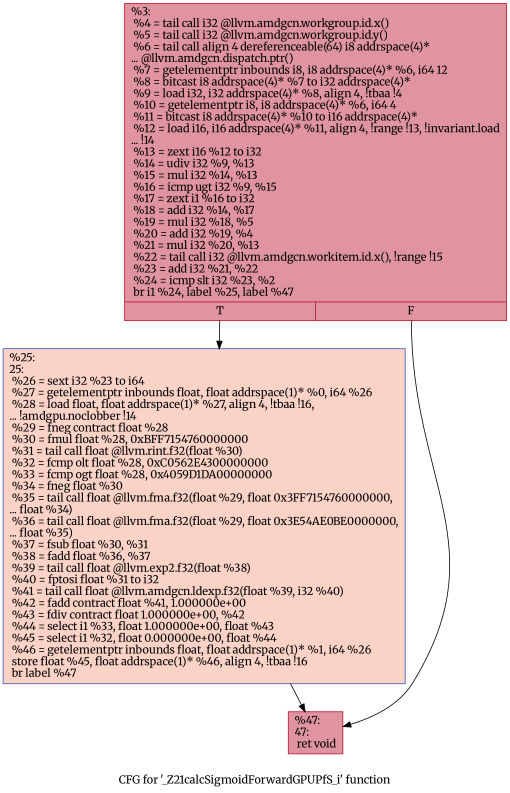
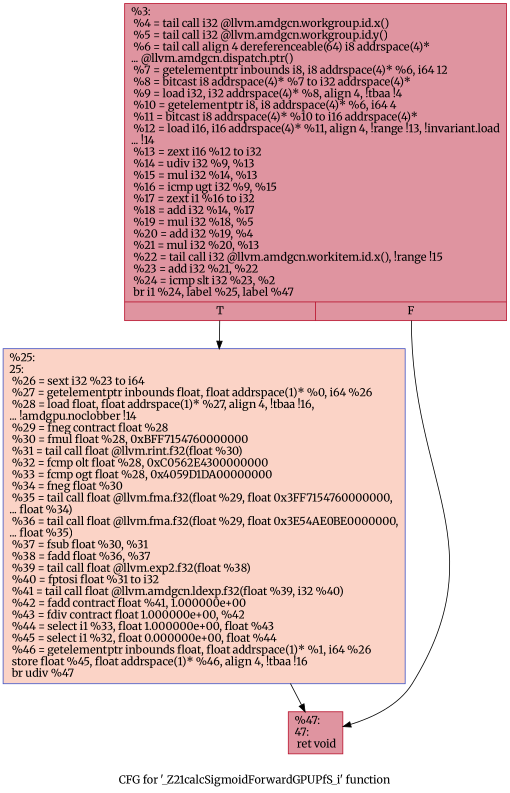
node "%25:": text "br label %47" -> "br udiv %47"
